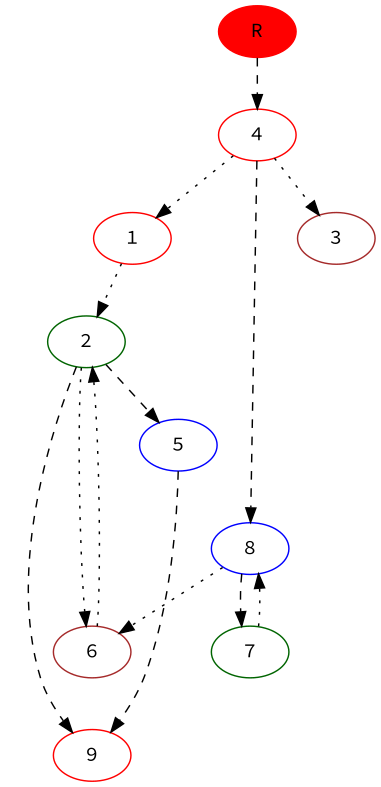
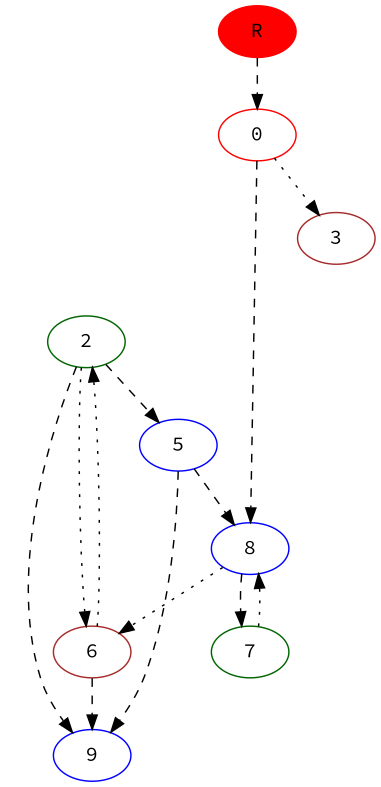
node "4": label "4" -> "0"
node "1": removed
edge "5" -> "8": added
edge "6" -> "9": added
node "9": color red -> blue
